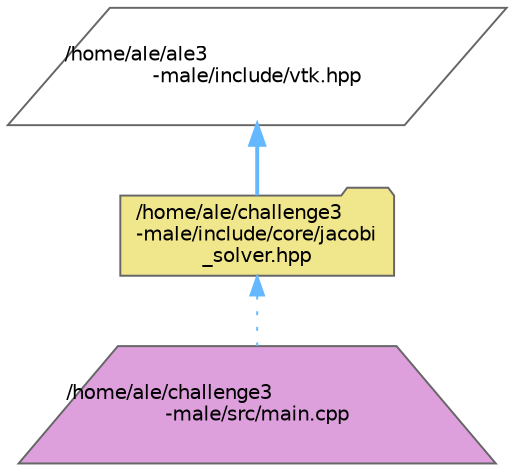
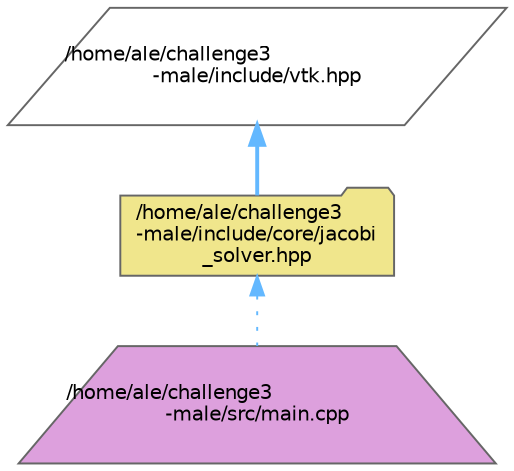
node "/home/ale/ale3 -male/include/vtk.hpp": label "/home/ale/ale3 -male/include/vtk.hpp" -> "/home/ale/challenge3 -male/include/vtk.hpp"
